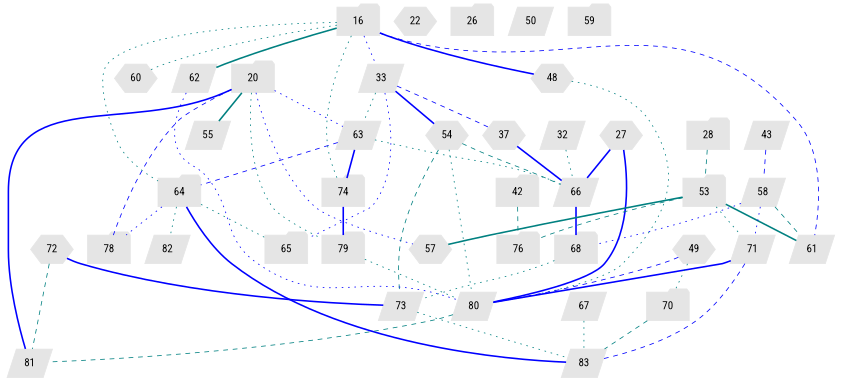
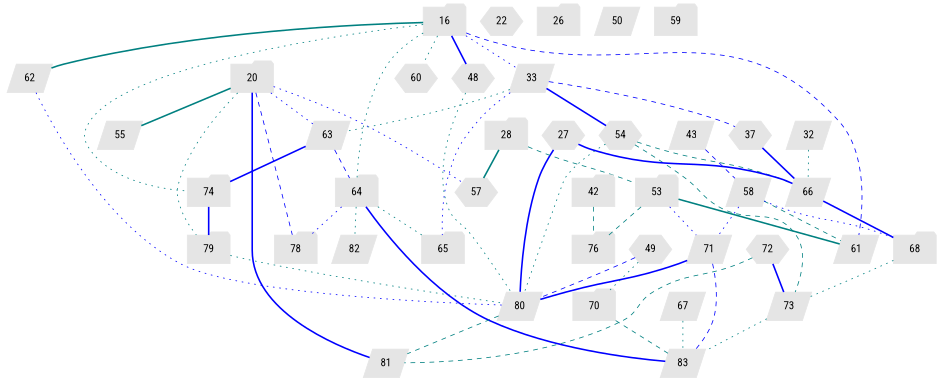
edge "63" -- "66": removed
edge "53" -- "57": now "28" -- "57"
edge "53" -- "71": color teal -> blue
